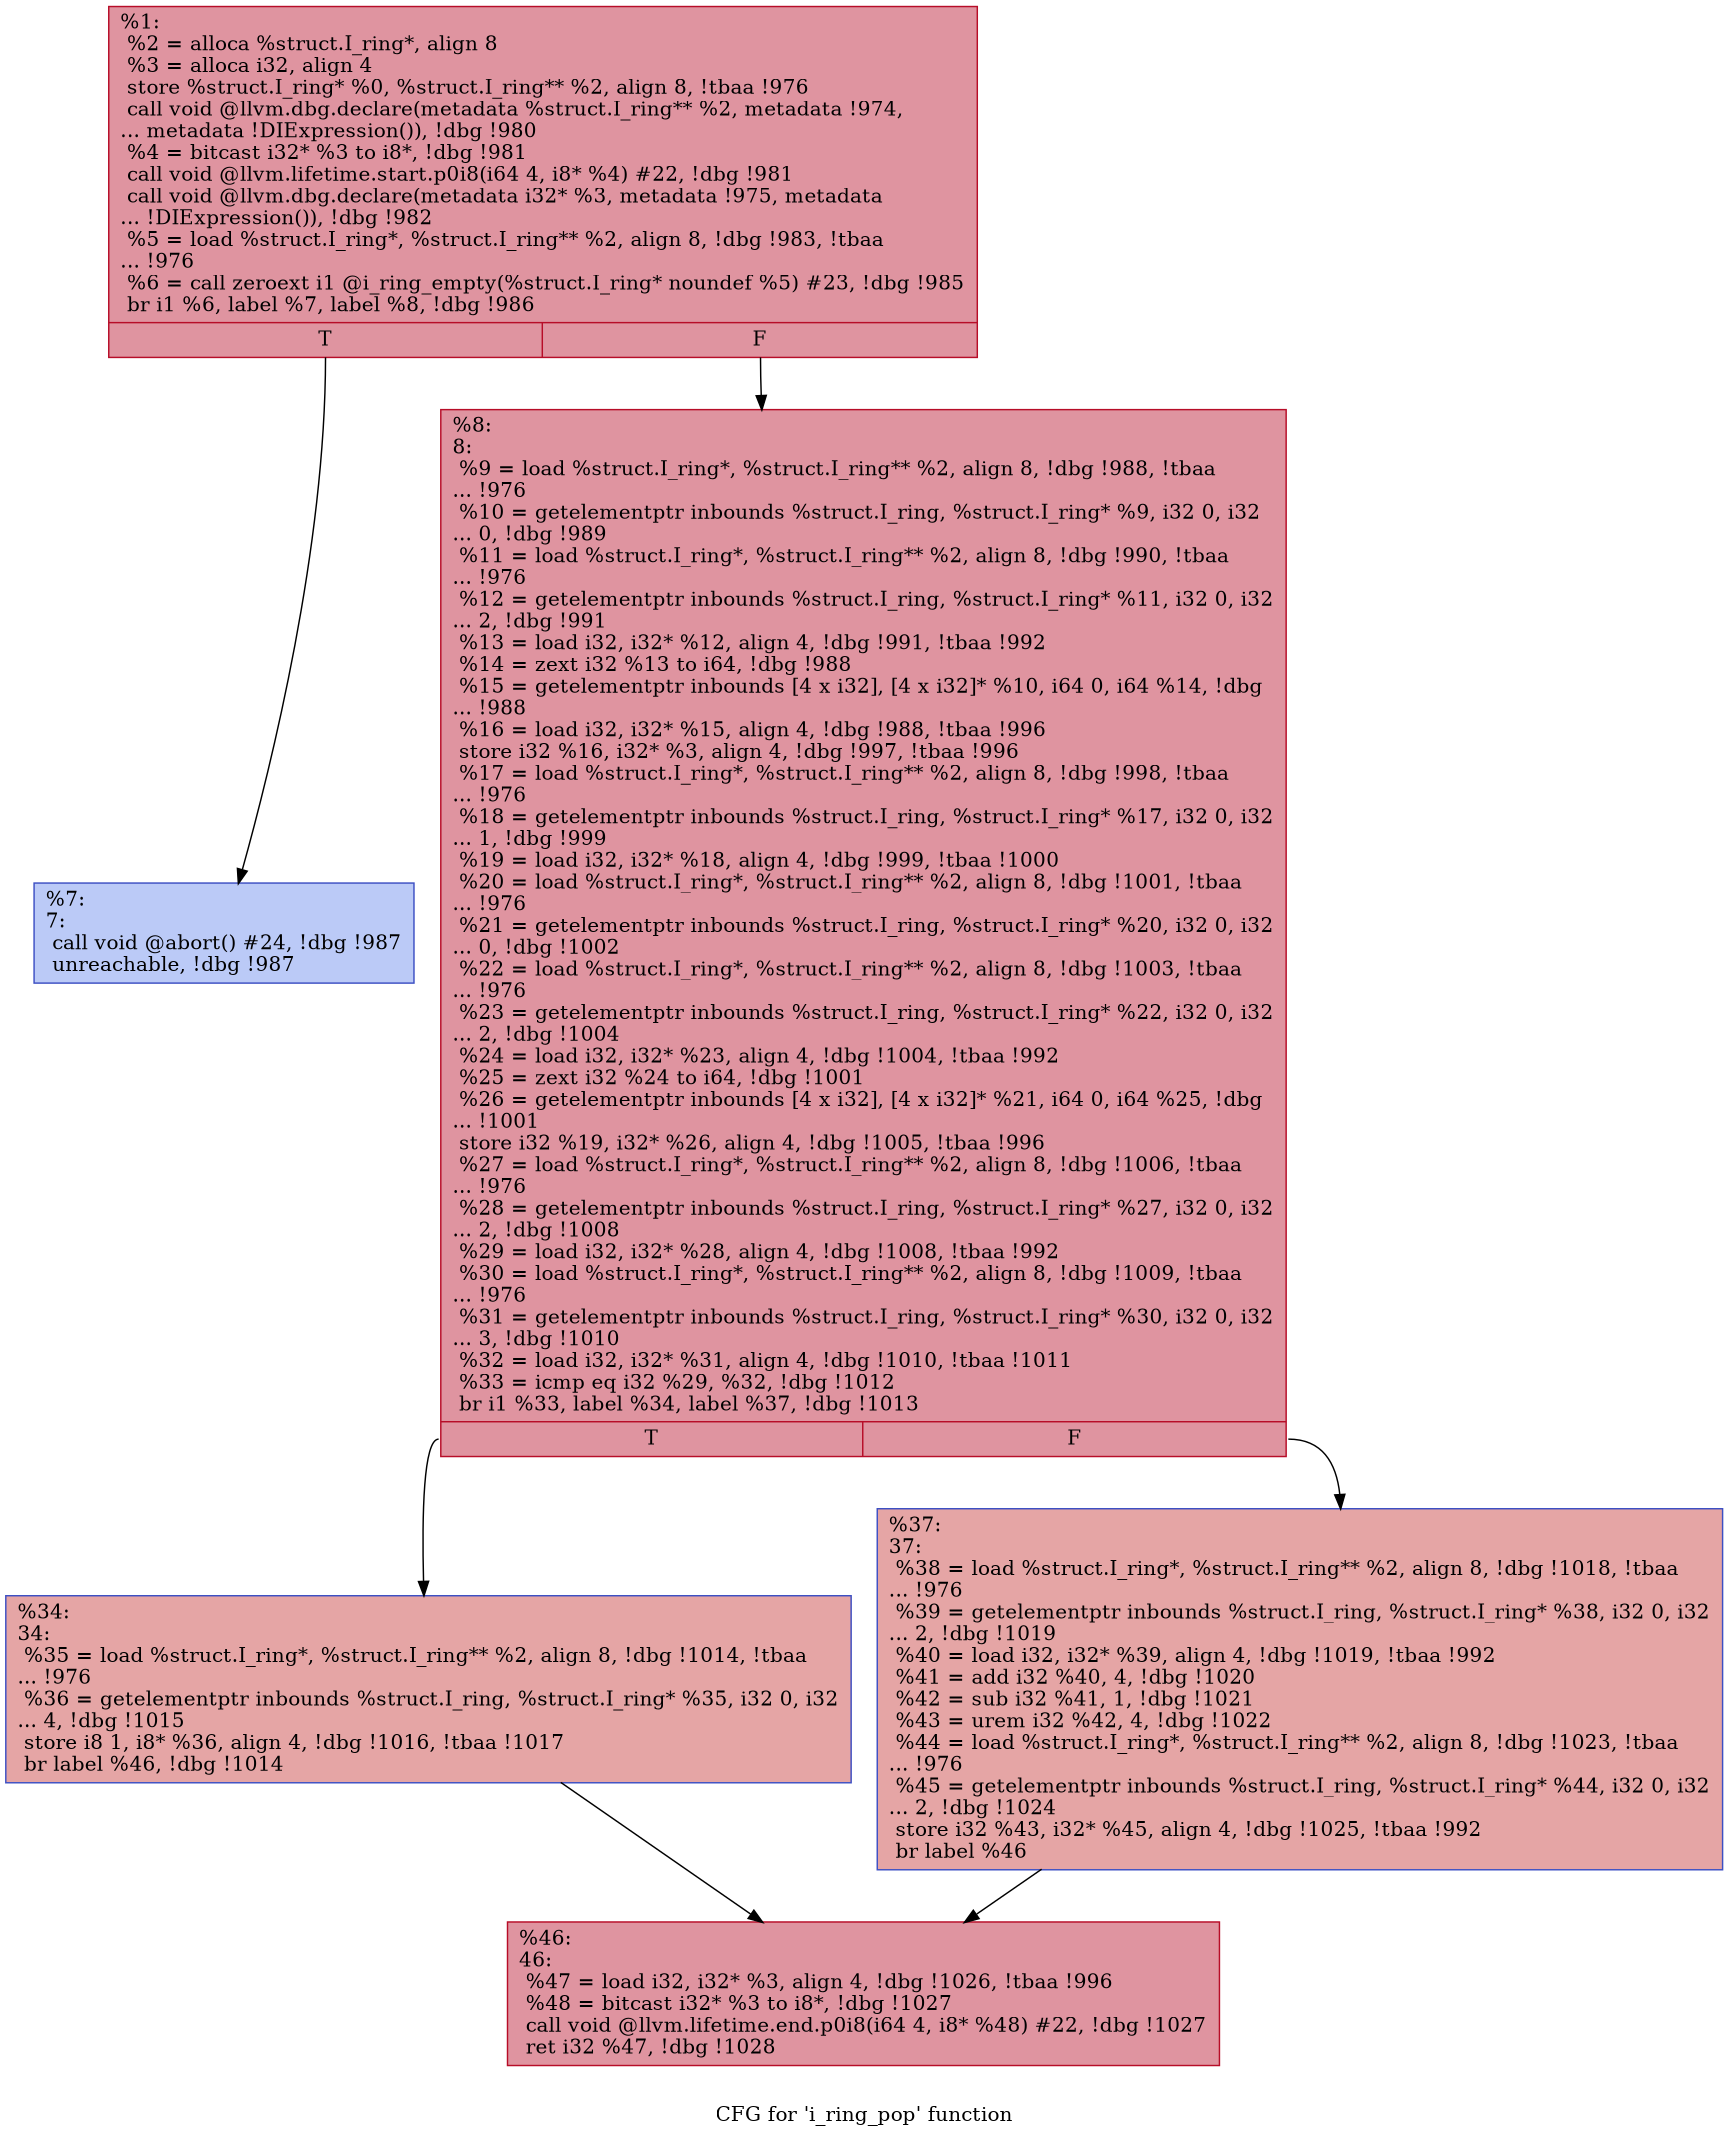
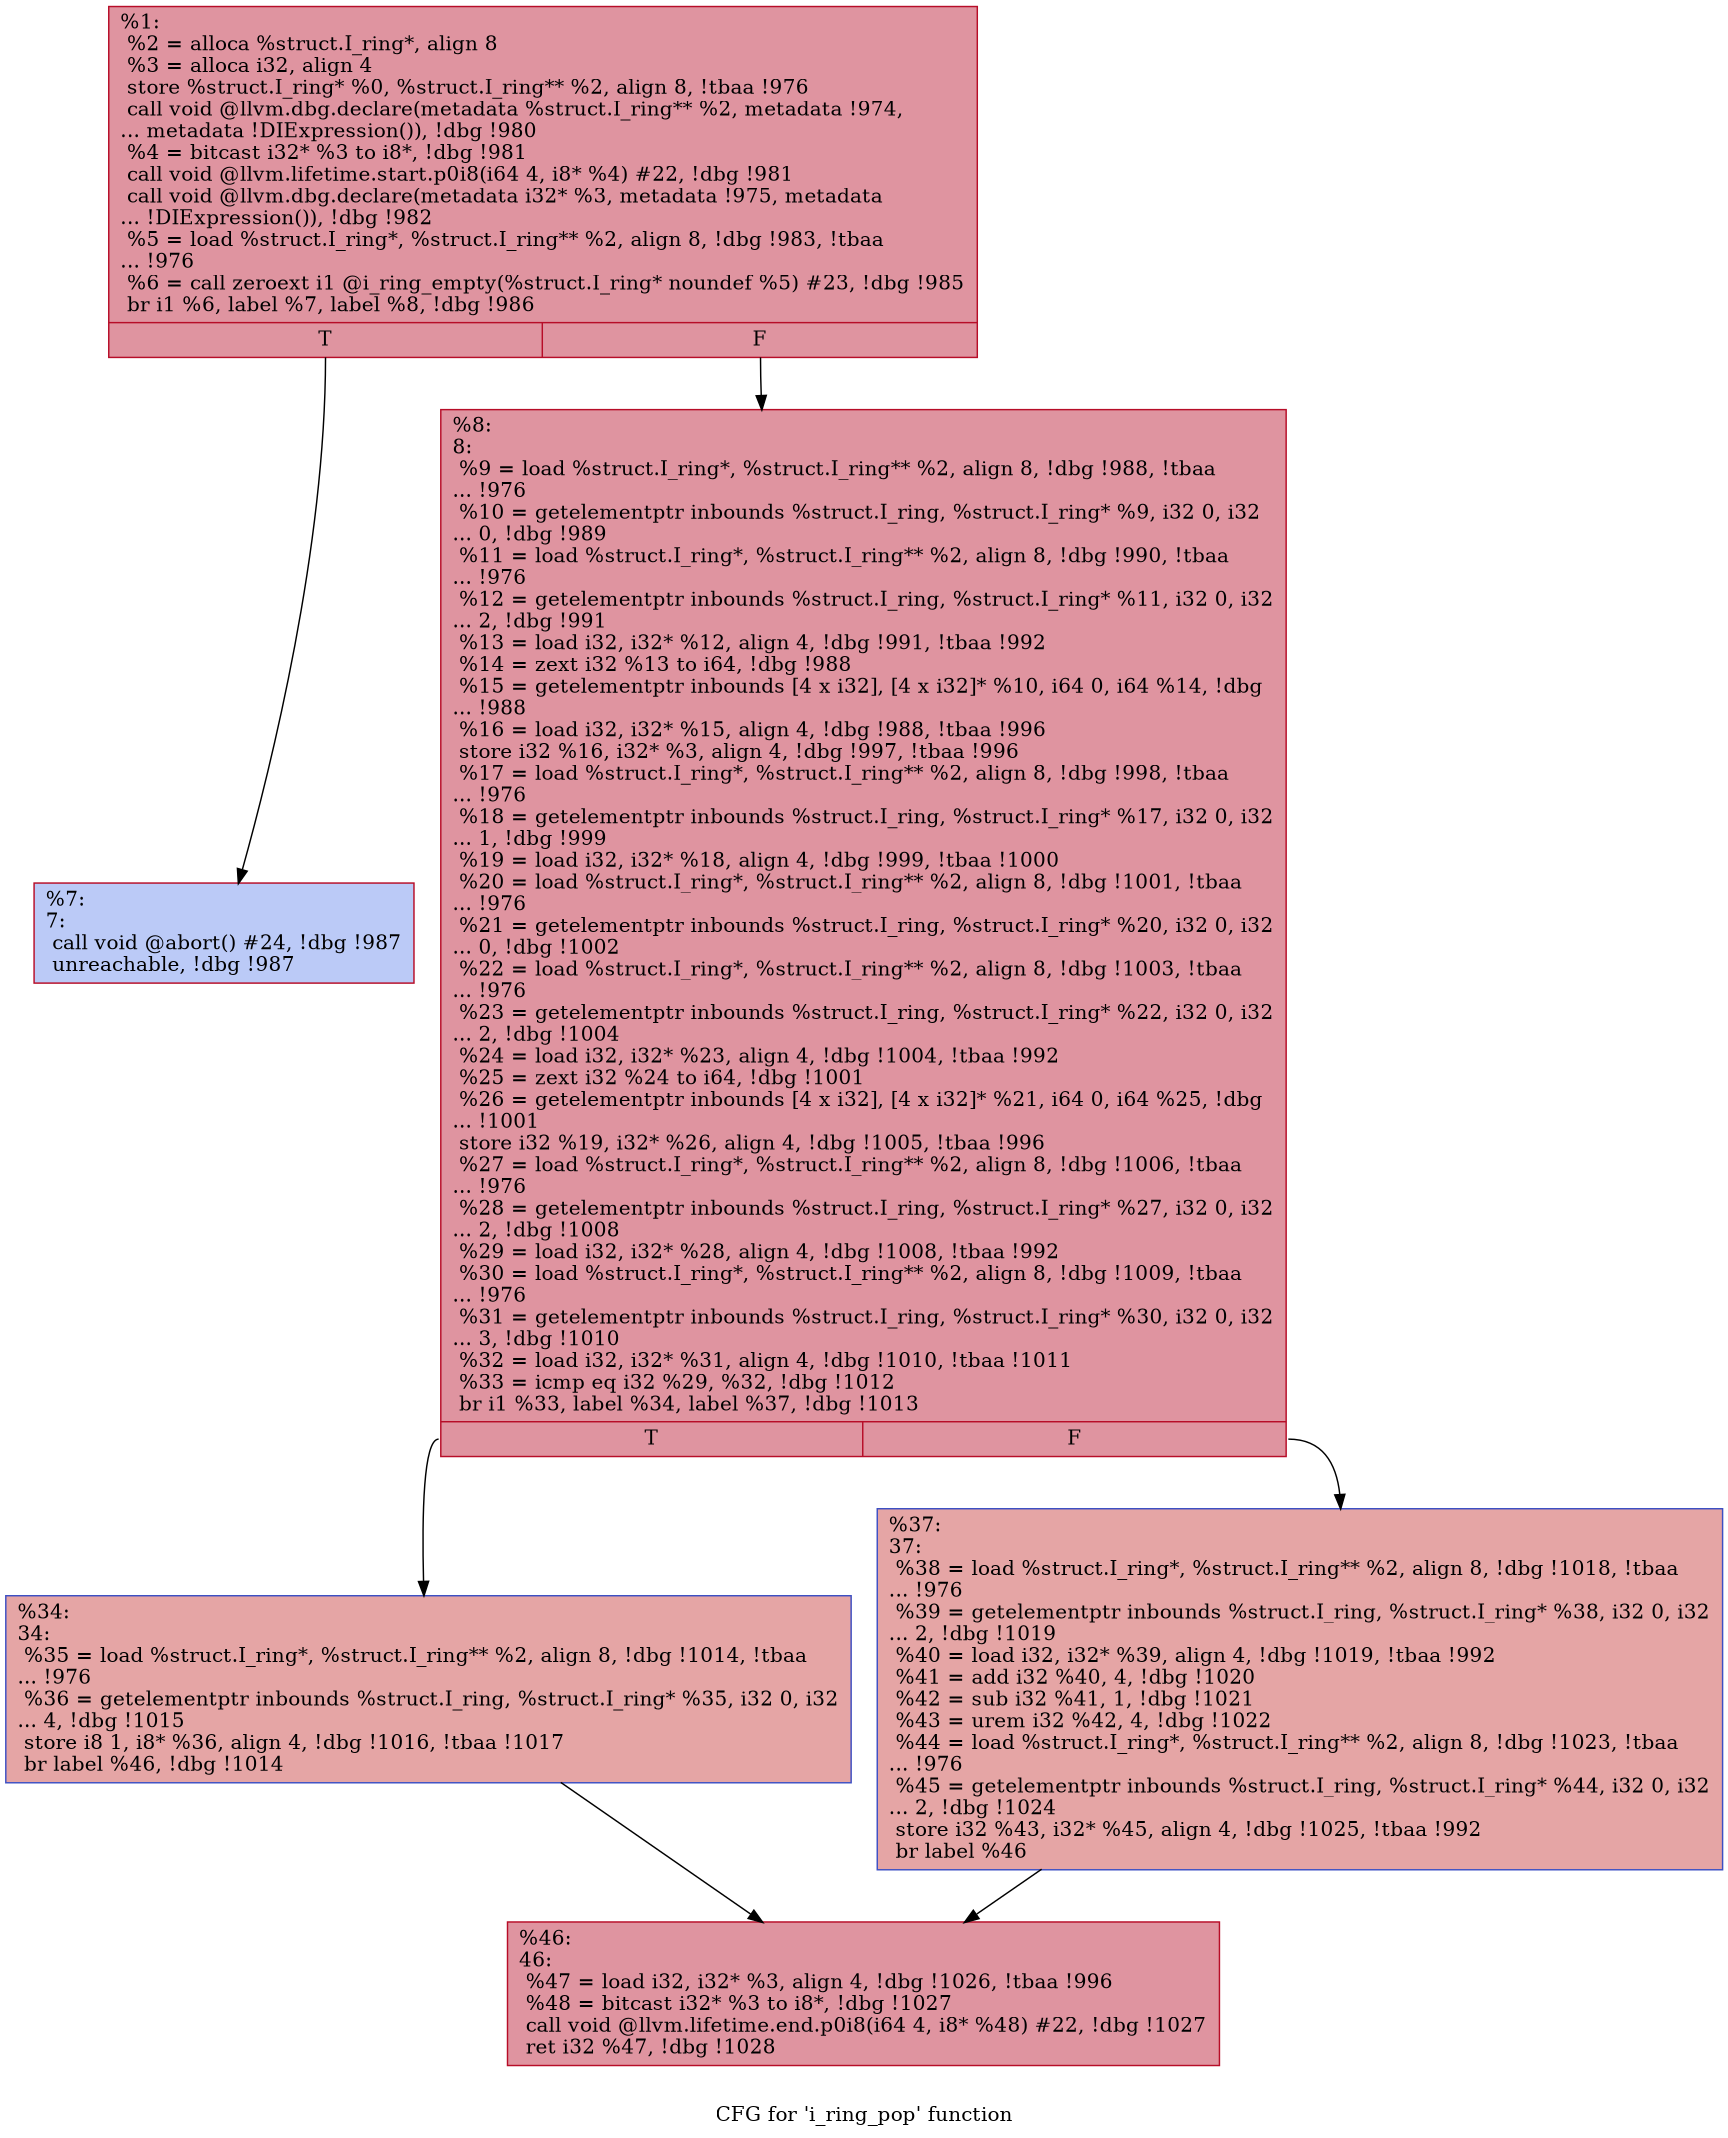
node "%7:": color #3d50c3ff -> #b70d28ff
